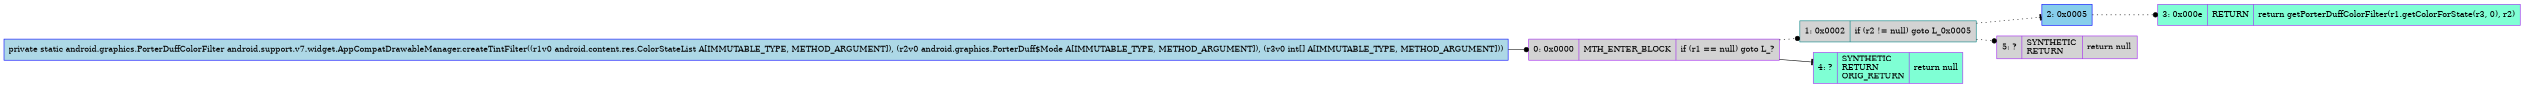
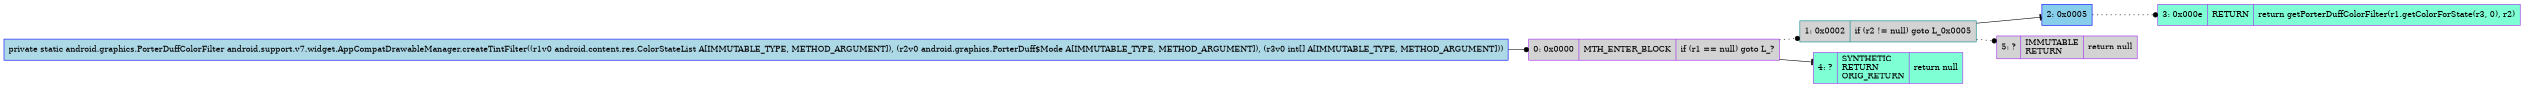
edge "1: 0x0002" -> "2: 0x0005": style dotted -> solid
node "5: ?": text "SYNTHETIC" -> "IMMUTABLE"
